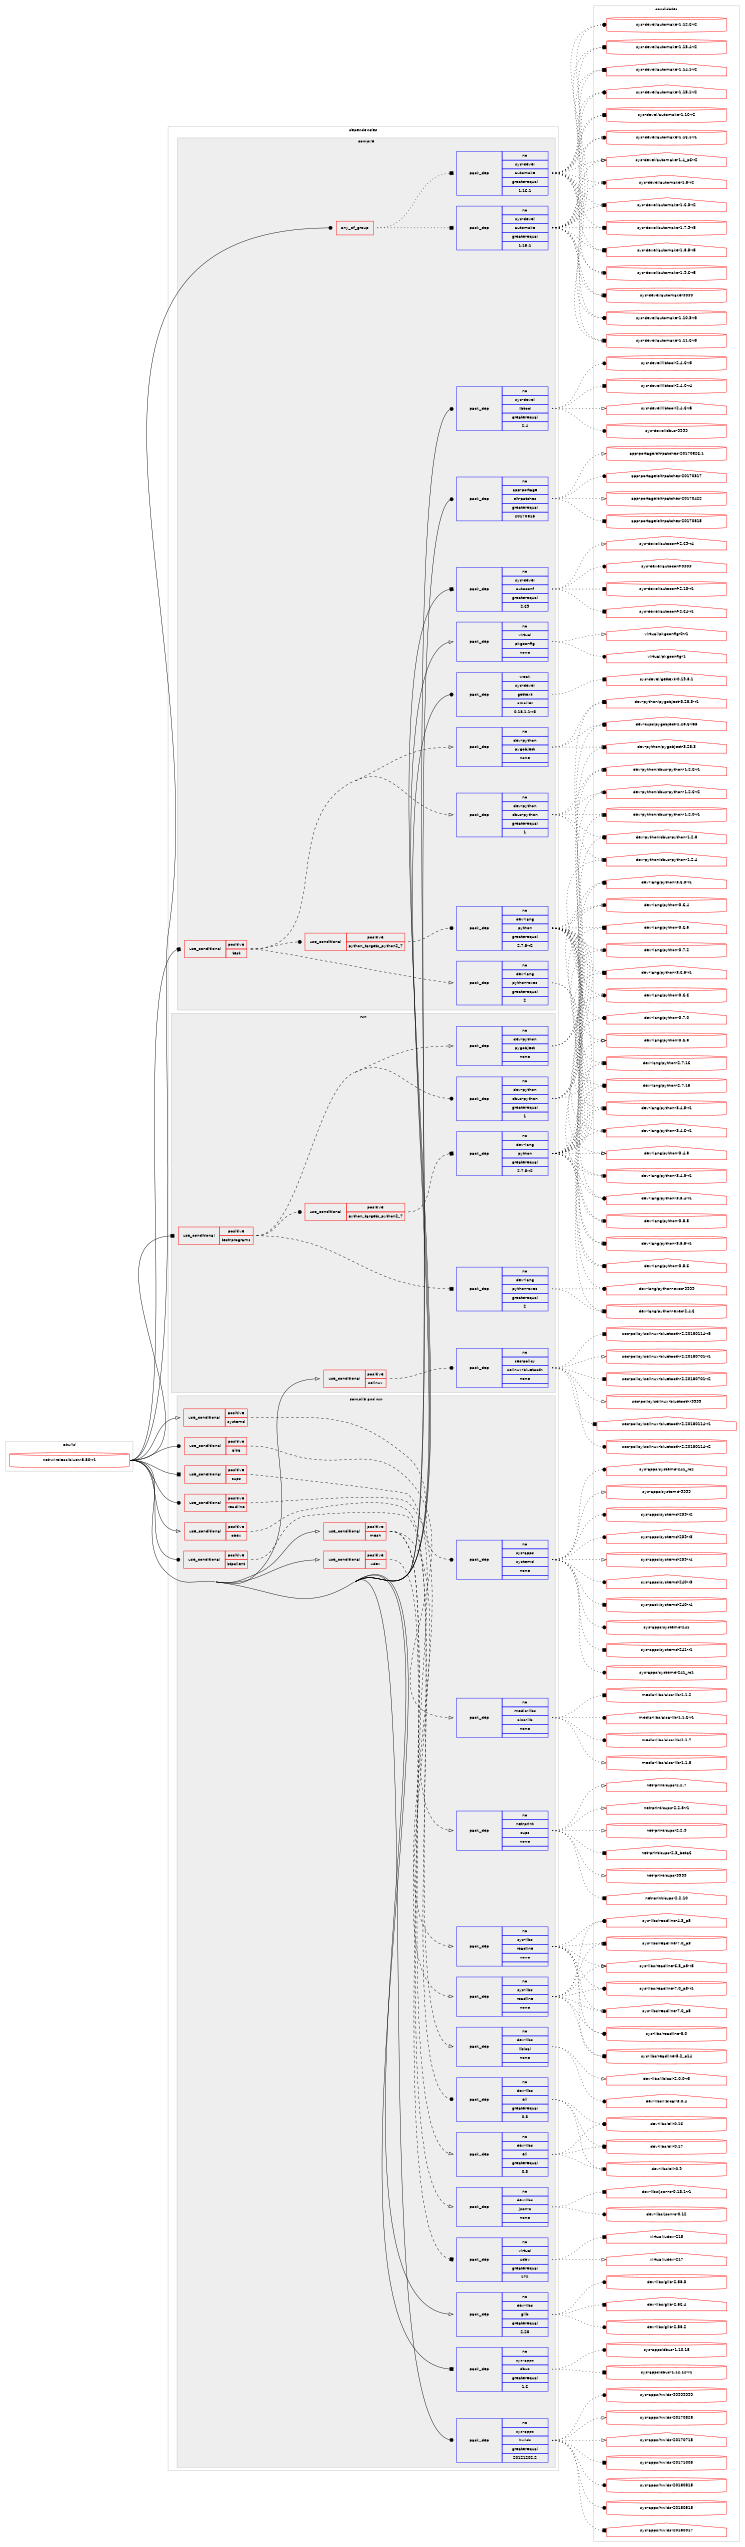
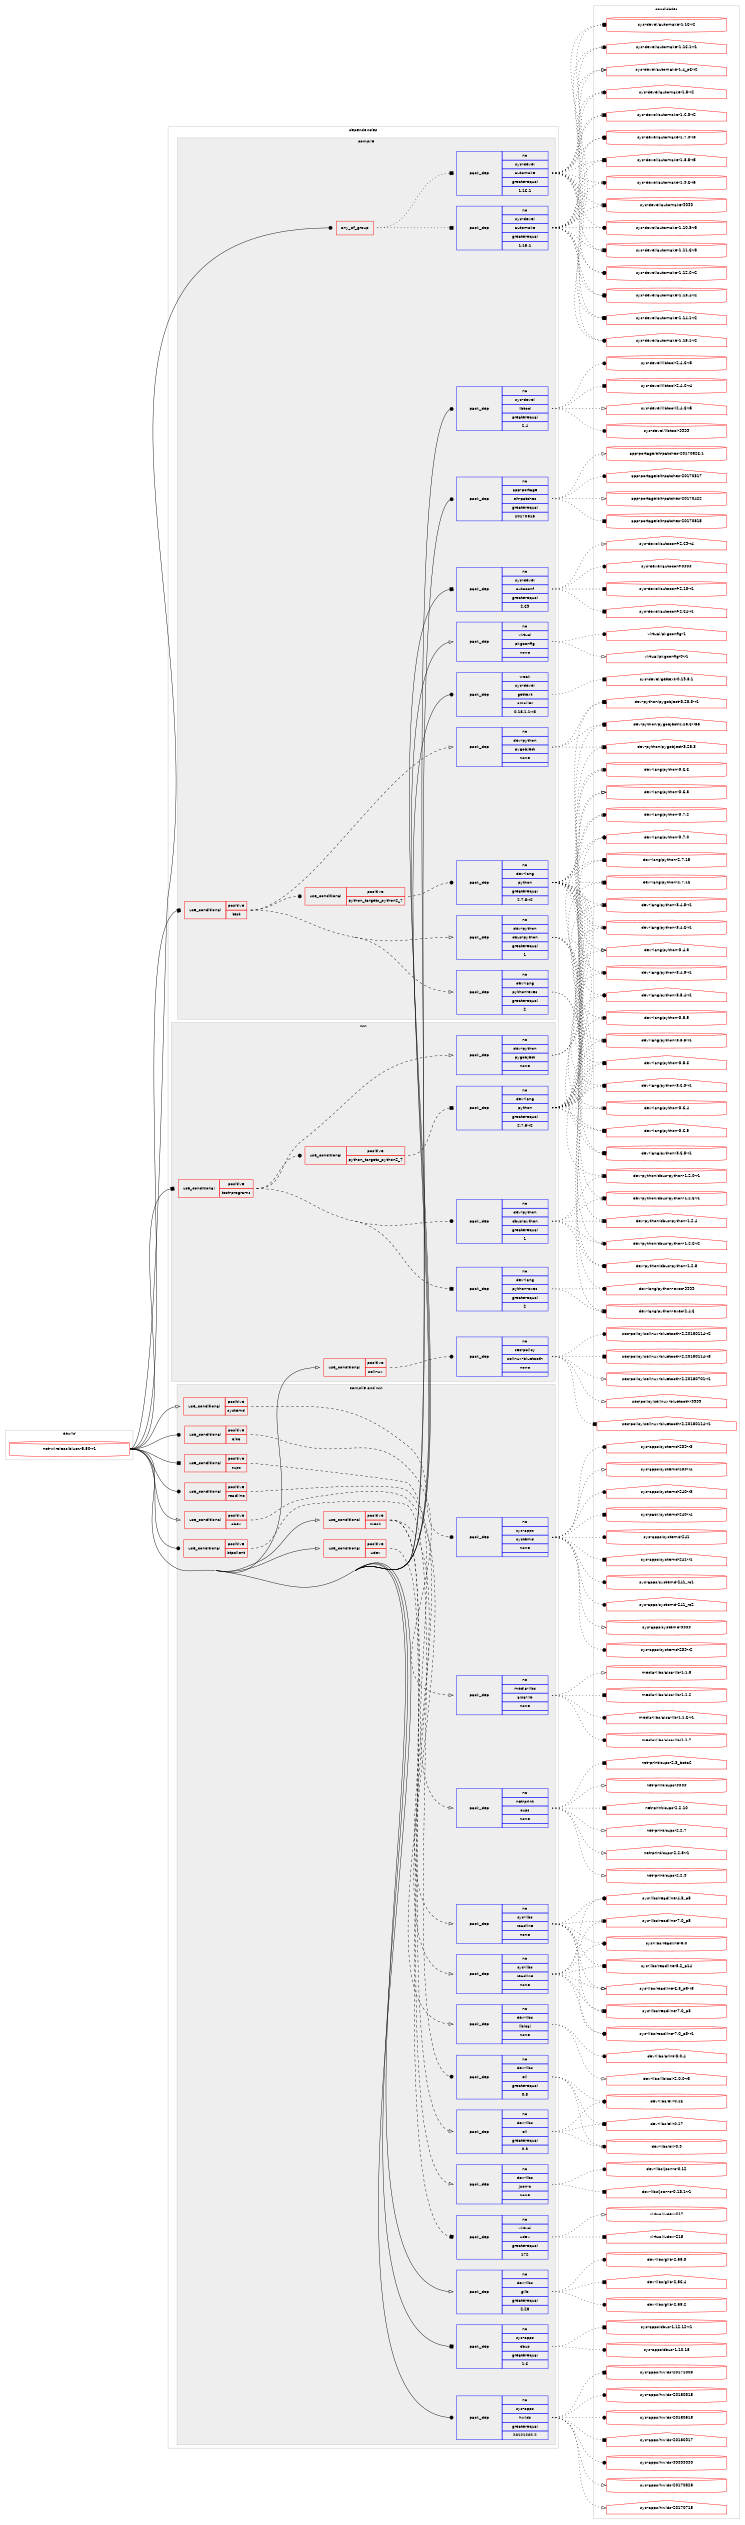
node "sys-devel/automake-1.16.1-r1": shape cylinder -> house
node "sys-devel/dbus-9999": label "sys-devel/dbus-9999" -> "sys-devel/libtool-9999"
node "dev-cups/pygobject-2.28.6-r55": label "dev-cups/pygobject-2.28.6-r55" -> "dev-python/pygobject-2.28.6-r55"
node "dev-python/dbus-python-1.2.6-r1": shape house -> cylinder
node "dev-lang/python-3.6.5-r1": shape house -> cylinder
node "dev-lang/python-3.4.6-r1": shape house -> cylinder
node "sec-policy/selinux-bluetooth-2.20180701-r2": removed
node "sec-policy/selinux-bluetooth-9999": shape cylinder -> house
node "sys-apps/systemd-241-r1": shape cylinder -> house
node "dev-libs/libical-3.0.4": label "dev-libs/libical-3.0.4" -> "dev-libs/print-3.0.4"
node "dev-libs/ell-0.17": shape cylinder -> house
node "virtual/udev-217": shape house -> cylinder
